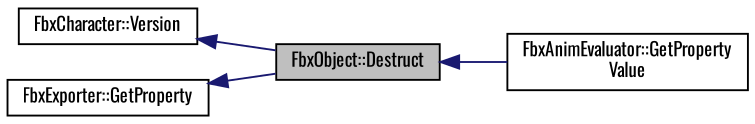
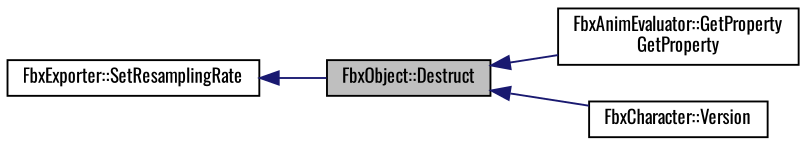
edge "FbxObject::Destruct" -> "FbxCharacter::Version": reversed
node "FbxAnimEvaluator::GetProperty Value": label "FbxAnimEvaluator::GetProperty Value" -> "FbxAnimEvaluator::GetProperty GetProperty"
node "FbxExporter::GetProperty": label "FbxExporter::GetProperty" -> "FbxExporter::SetResamplingRate"
